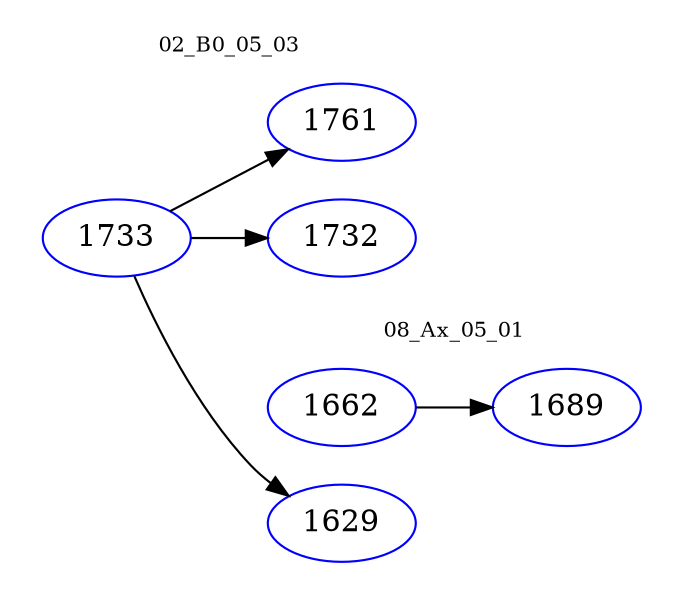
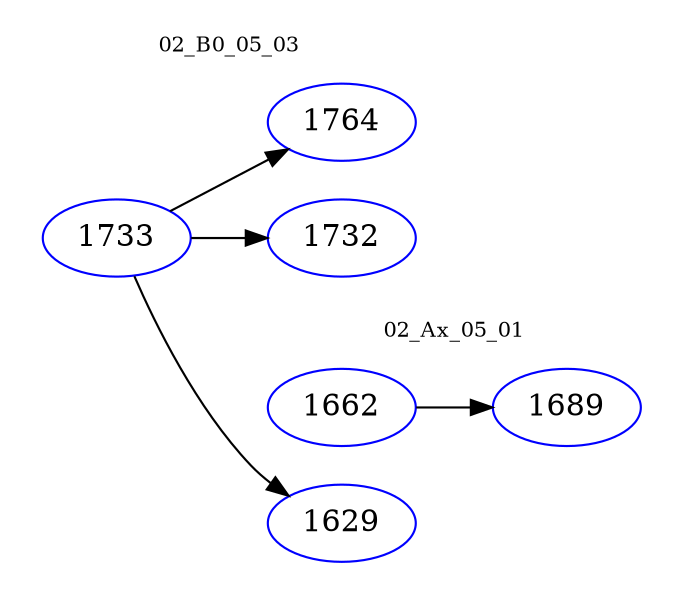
node "1761": label "1761" -> "1764"
cluster "08_Ax_05_01": label "08_Ax_05_01" -> "02_Ax_05_01"
